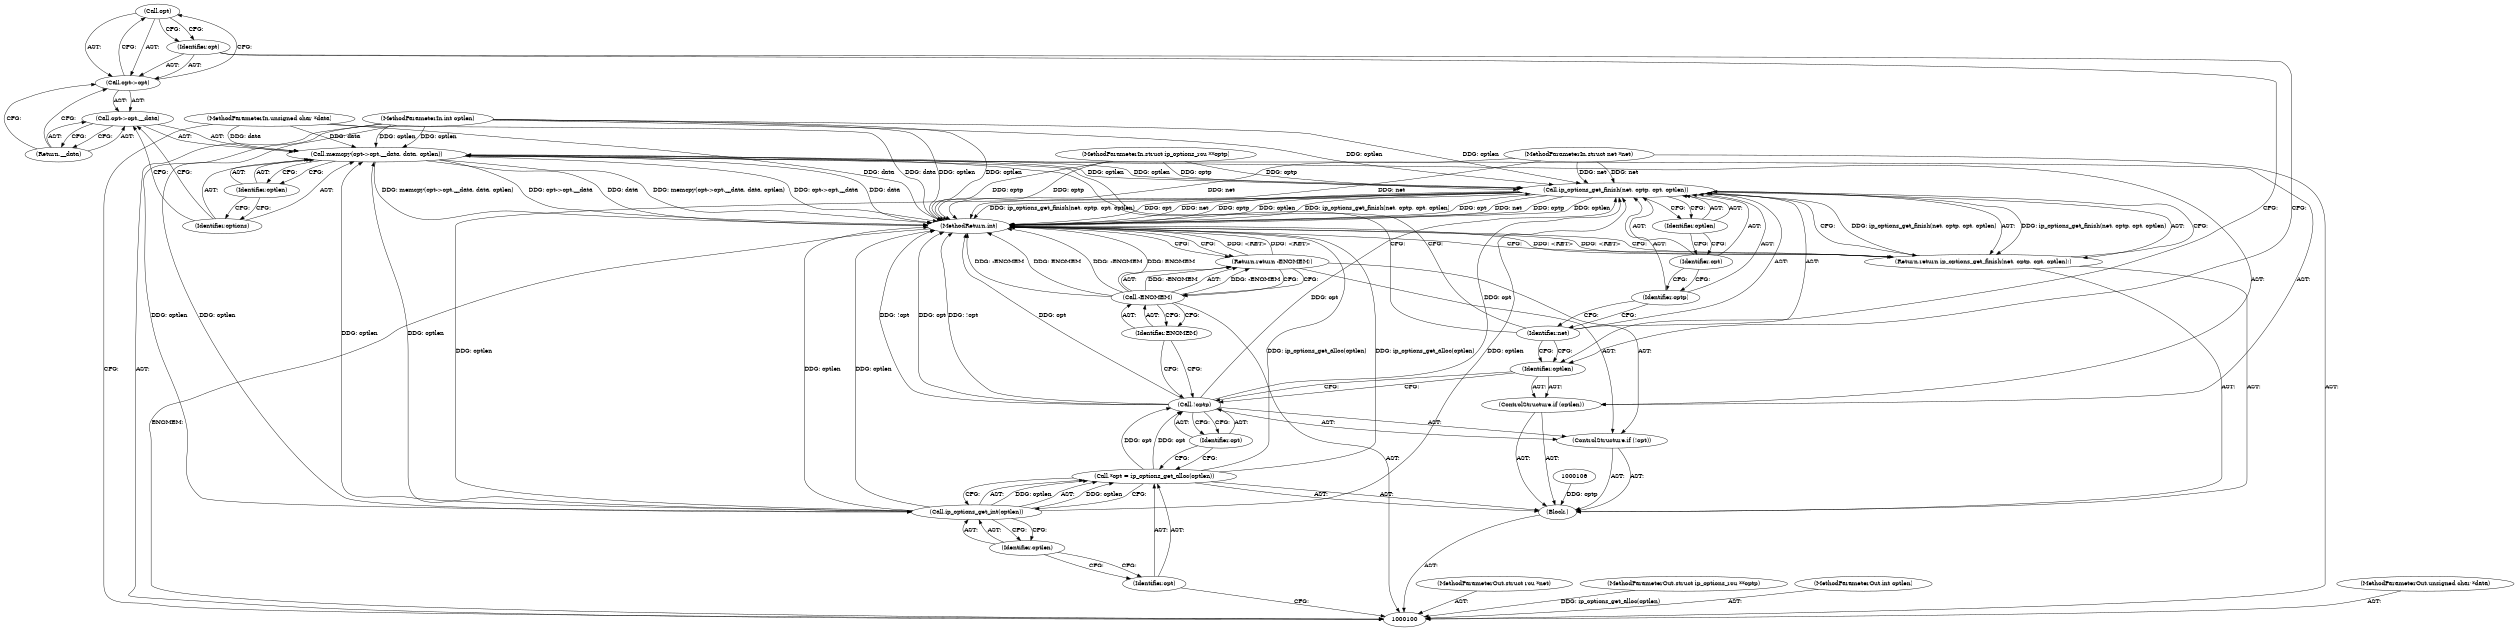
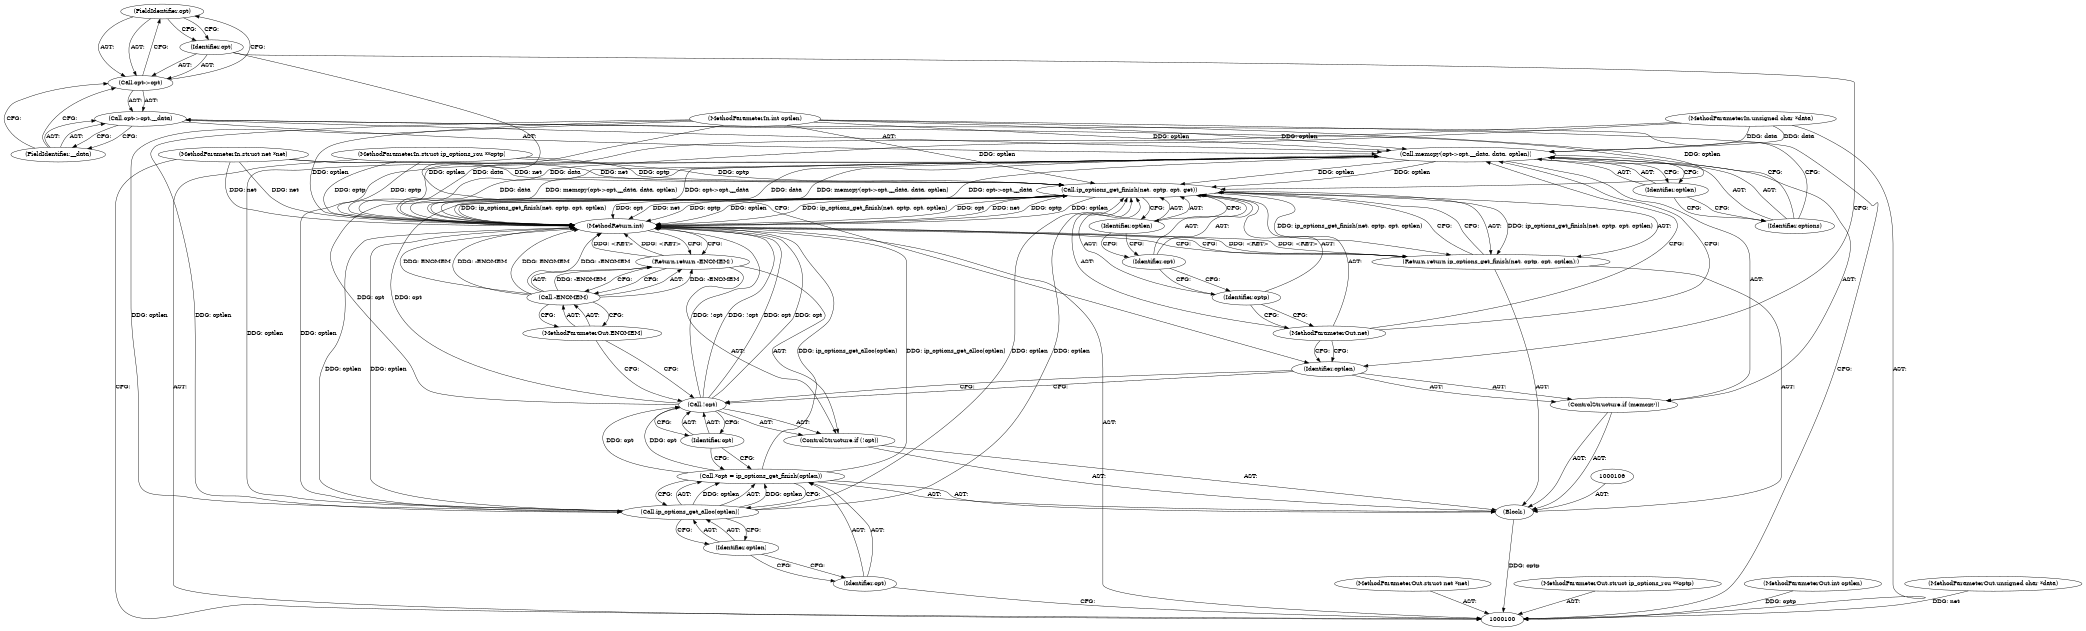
node "(Call,opt)": label "(Call,opt)" -> "(FieldIdentifier,opt)"
node "(Return,__data)": label "(Return,__data)" -> "(FieldIdentifier,__data)"
node "(Call,ip_options_get_finish(net, optp, opt, optlen))": label "(Call,ip_options_get_finish(net, optp, opt, optlen))" -> "(Call,ip_options_get_finish(net, optp, opt, get))"
node "(Identifier,ENOMEM)": label "(Identifier,ENOMEM)" -> "(MethodParameterOut,ENOMEM)"
node "(Identifier,net)": label "(Identifier,net)" -> "(MethodParameterOut,net)"
edge "(MethodParameterIn,unsigned char *data)" -> "1000100": label "CFG: " -> "AST: "
edge "(MethodParameterIn,int optlen)" -> "1000100": label "AST: " -> "CFG: "
edge "(MethodParameterIn,struct net *net)" -> "1000100": label "AST: " -> "CFG: "
node "(Call,!optp)": label "(Call,!optp)" -> "(Call,!opt)"
node "(ControlStructure,if (optlen))": label "(ControlStructure,if (optlen))" -> "(ControlStructure,if (memcpy))"
edge "(MethodReturn,int)" -> "1000100": label "ENOMEM: " -> "AST: "
edge "(Call,-ENOMEM)" -> "1000100": now "(MethodParameterIn,struct ip_options_rcu **optp)" -> "1000100"
node "(Call,*opt = ip_options_get_alloc(optlen))": label "(Call,*opt = ip_options_get_alloc(optlen))" -> "(Call,*opt = ip_options_get_finish(optlen))"
edge "1000106" -> "(Block,)": label "DDG: optp" -> "AST: "
node "(Call,ip_options_get_int(optlen))": label "(Call,ip_options_get_int(optlen))" -> "(Call,ip_options_get_alloc(optlen))"
edge "(Block,)" -> "1000100": label "AST: " -> "DDG: optp"
node "(MethodParameterOut,struct rcu *net)": label "(MethodParameterOut,struct rcu *net)" -> "(MethodParameterOut,struct net *net)"
edge "(MethodParameterOut,struct ip_options_rcu **optp)" -> "1000100": label "DDG: ip_options_get_alloc(optlen)" -> "AST: "
edge "(MethodParameterOut,int optlen)" -> "1000100": label "AST: " -> "DDG: optp"
edge "(MethodParameterOut,unsigned char *data)" -> "1000100": label "AST: " -> "DDG: net"
